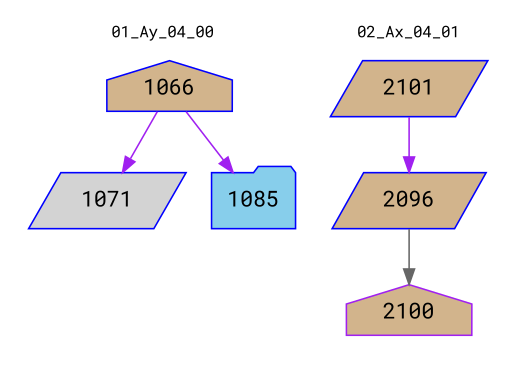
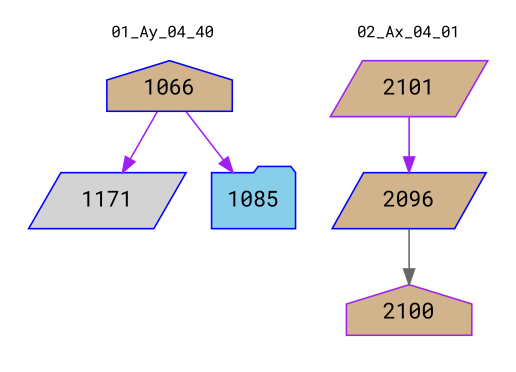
cluster "01_Ay_04_00": label "01_Ay_04_00" -> "01_Ay_04_40"
node "2101": color blue -> purple
node "1071": label "1071" -> "1171"
